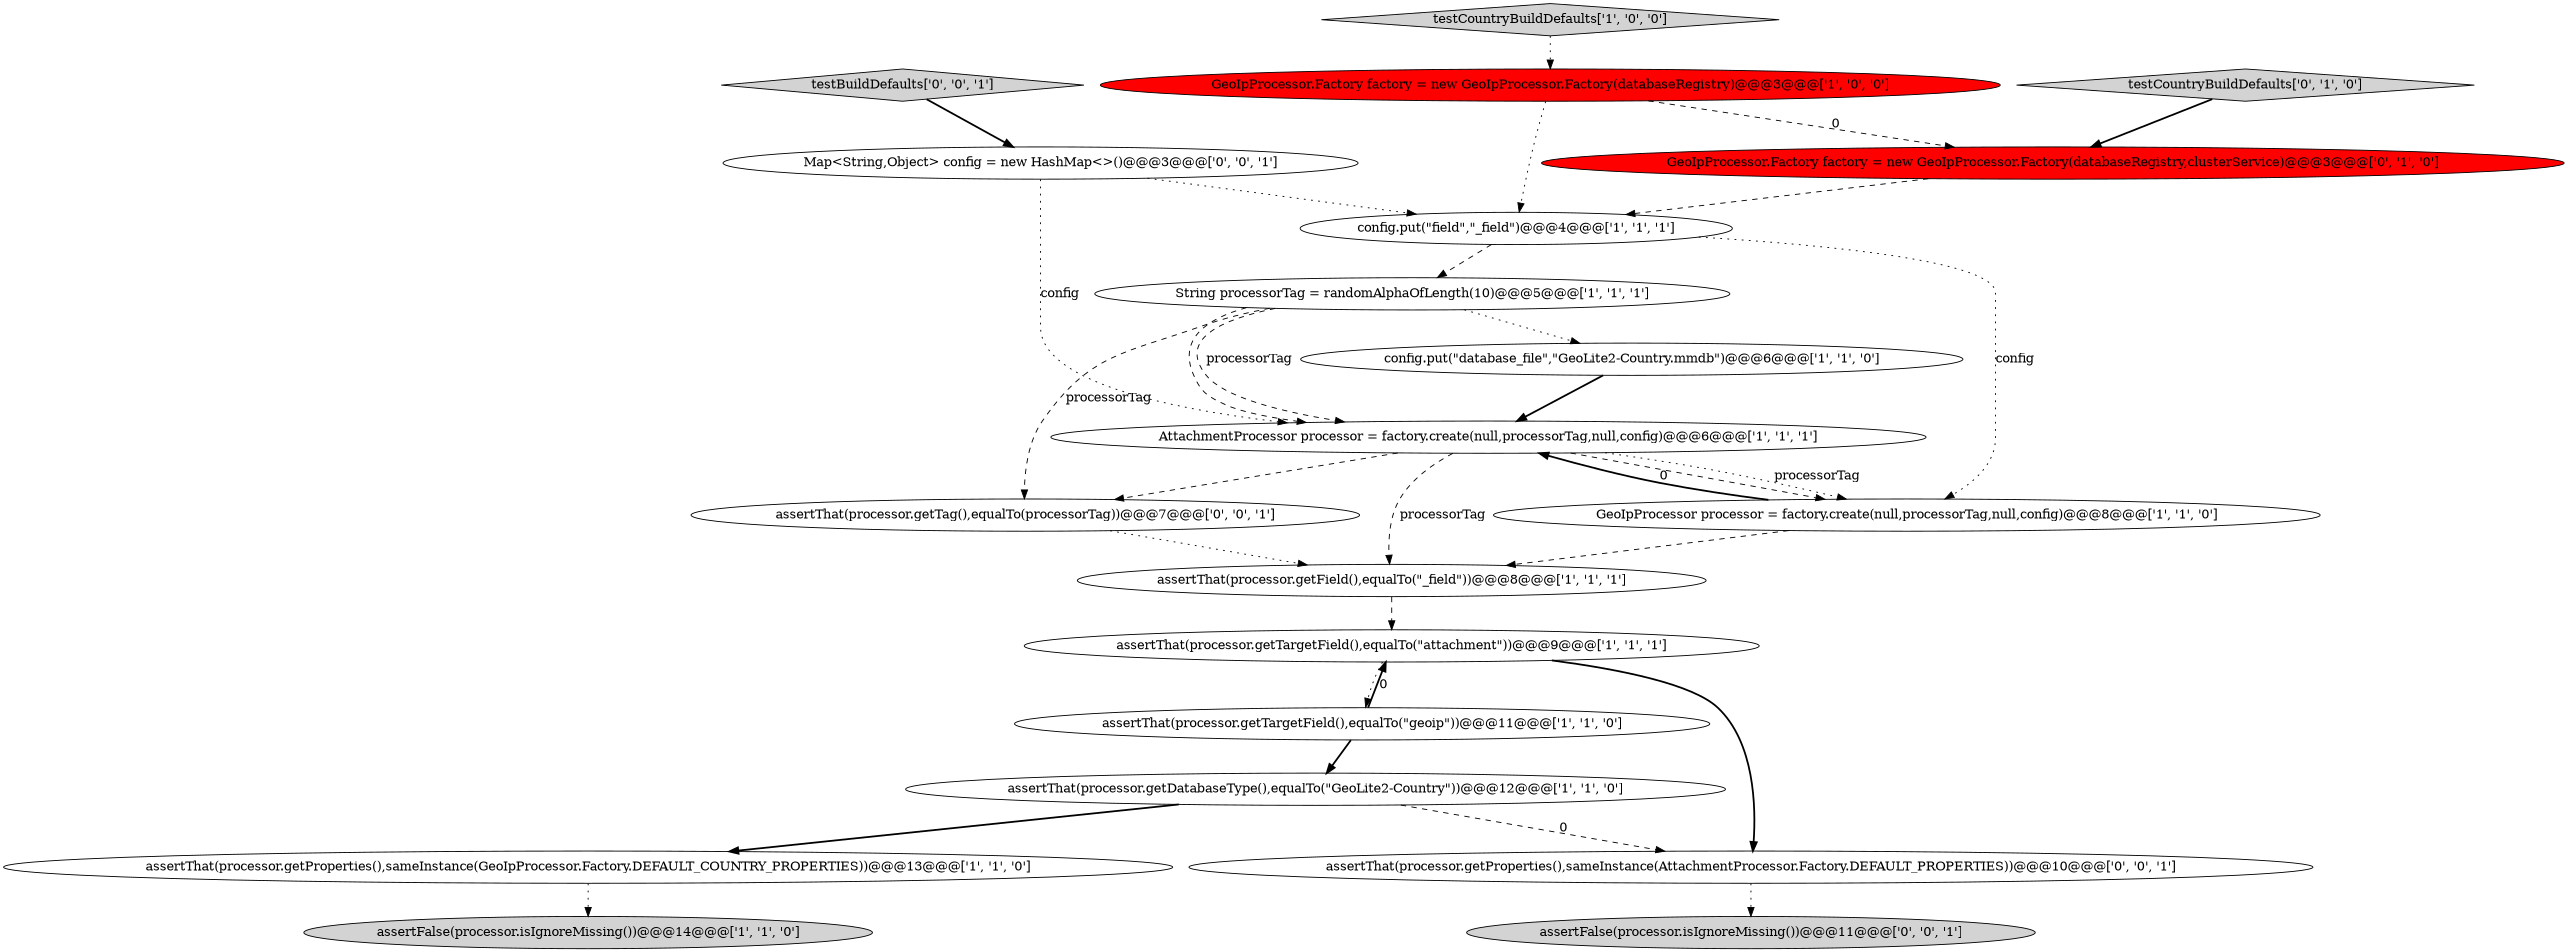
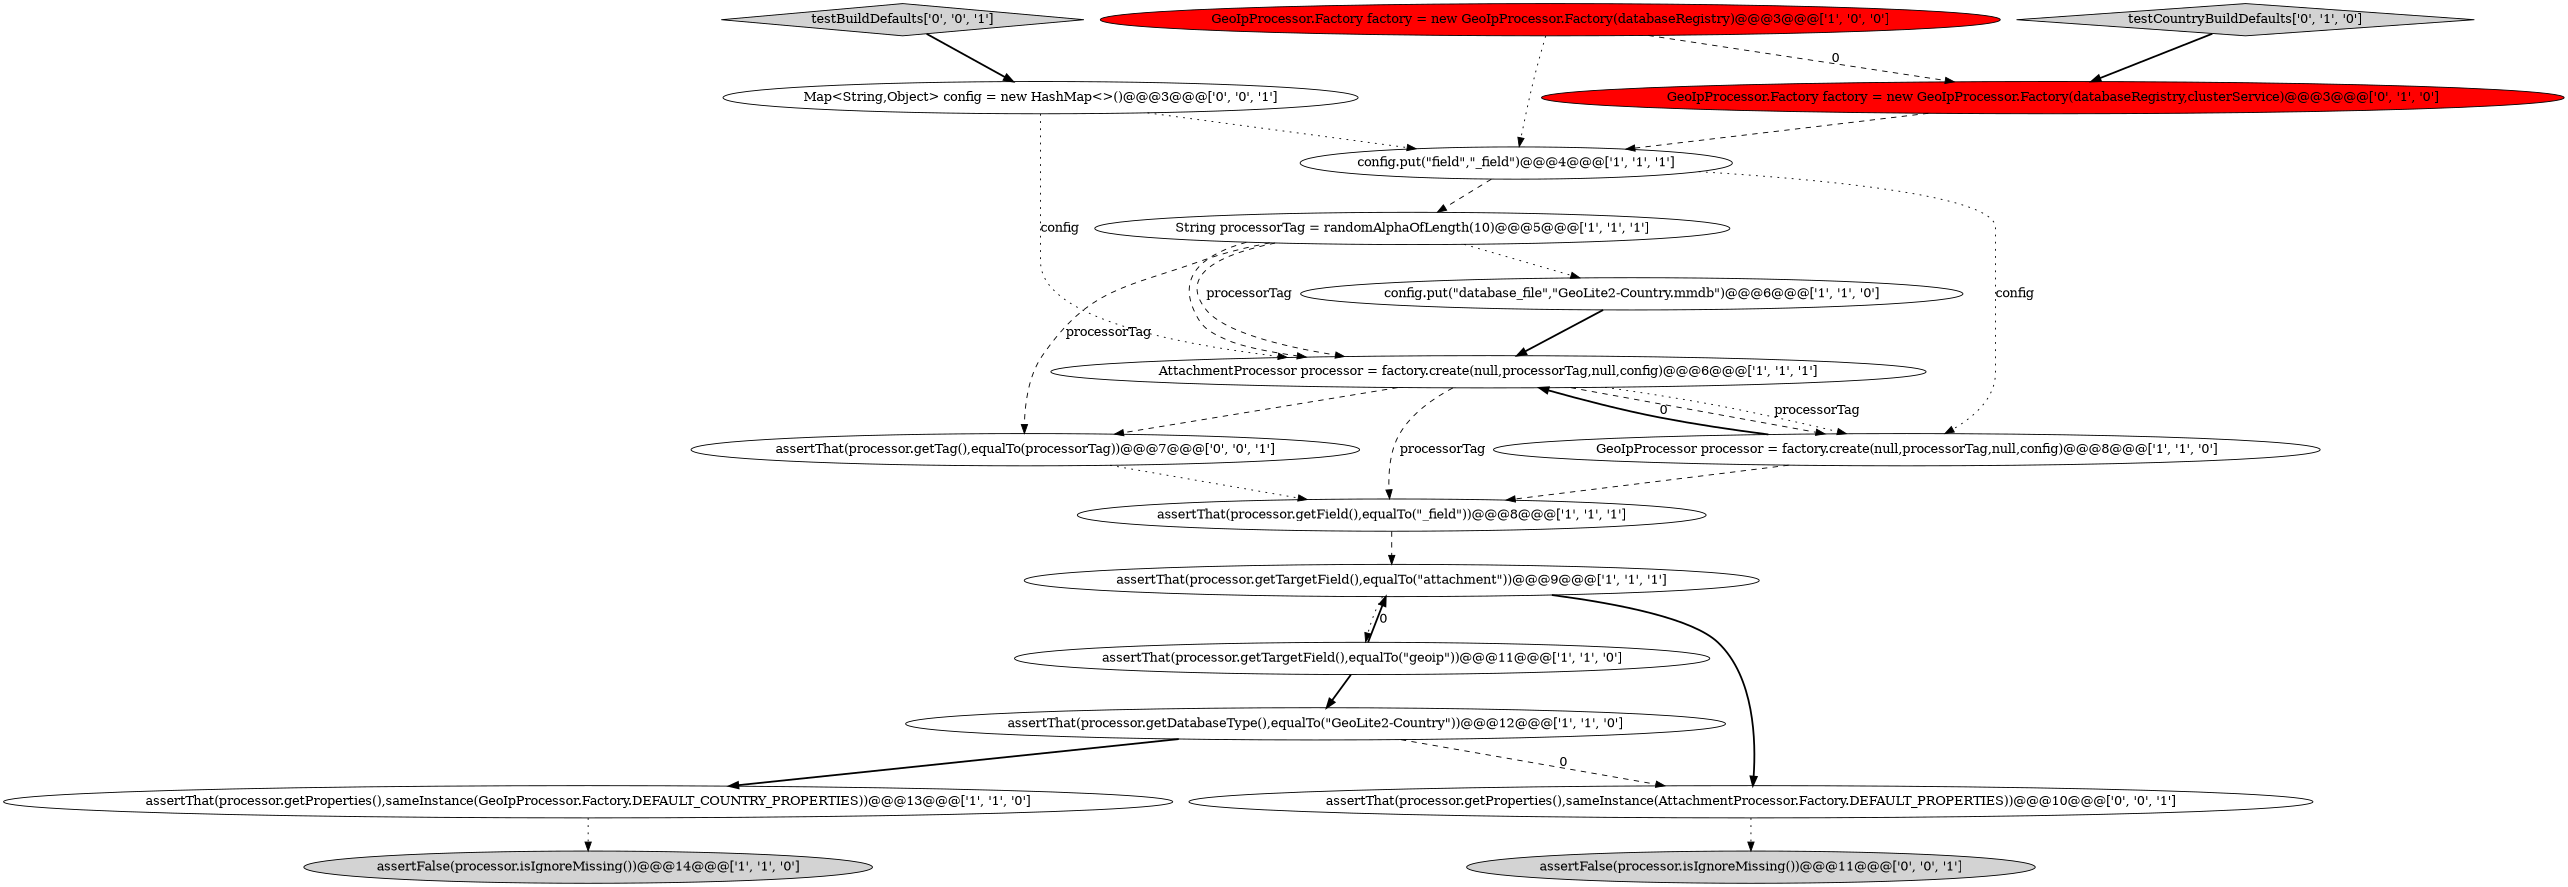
node "testCountryBuildDefaults['1', '0', '0']": removed
